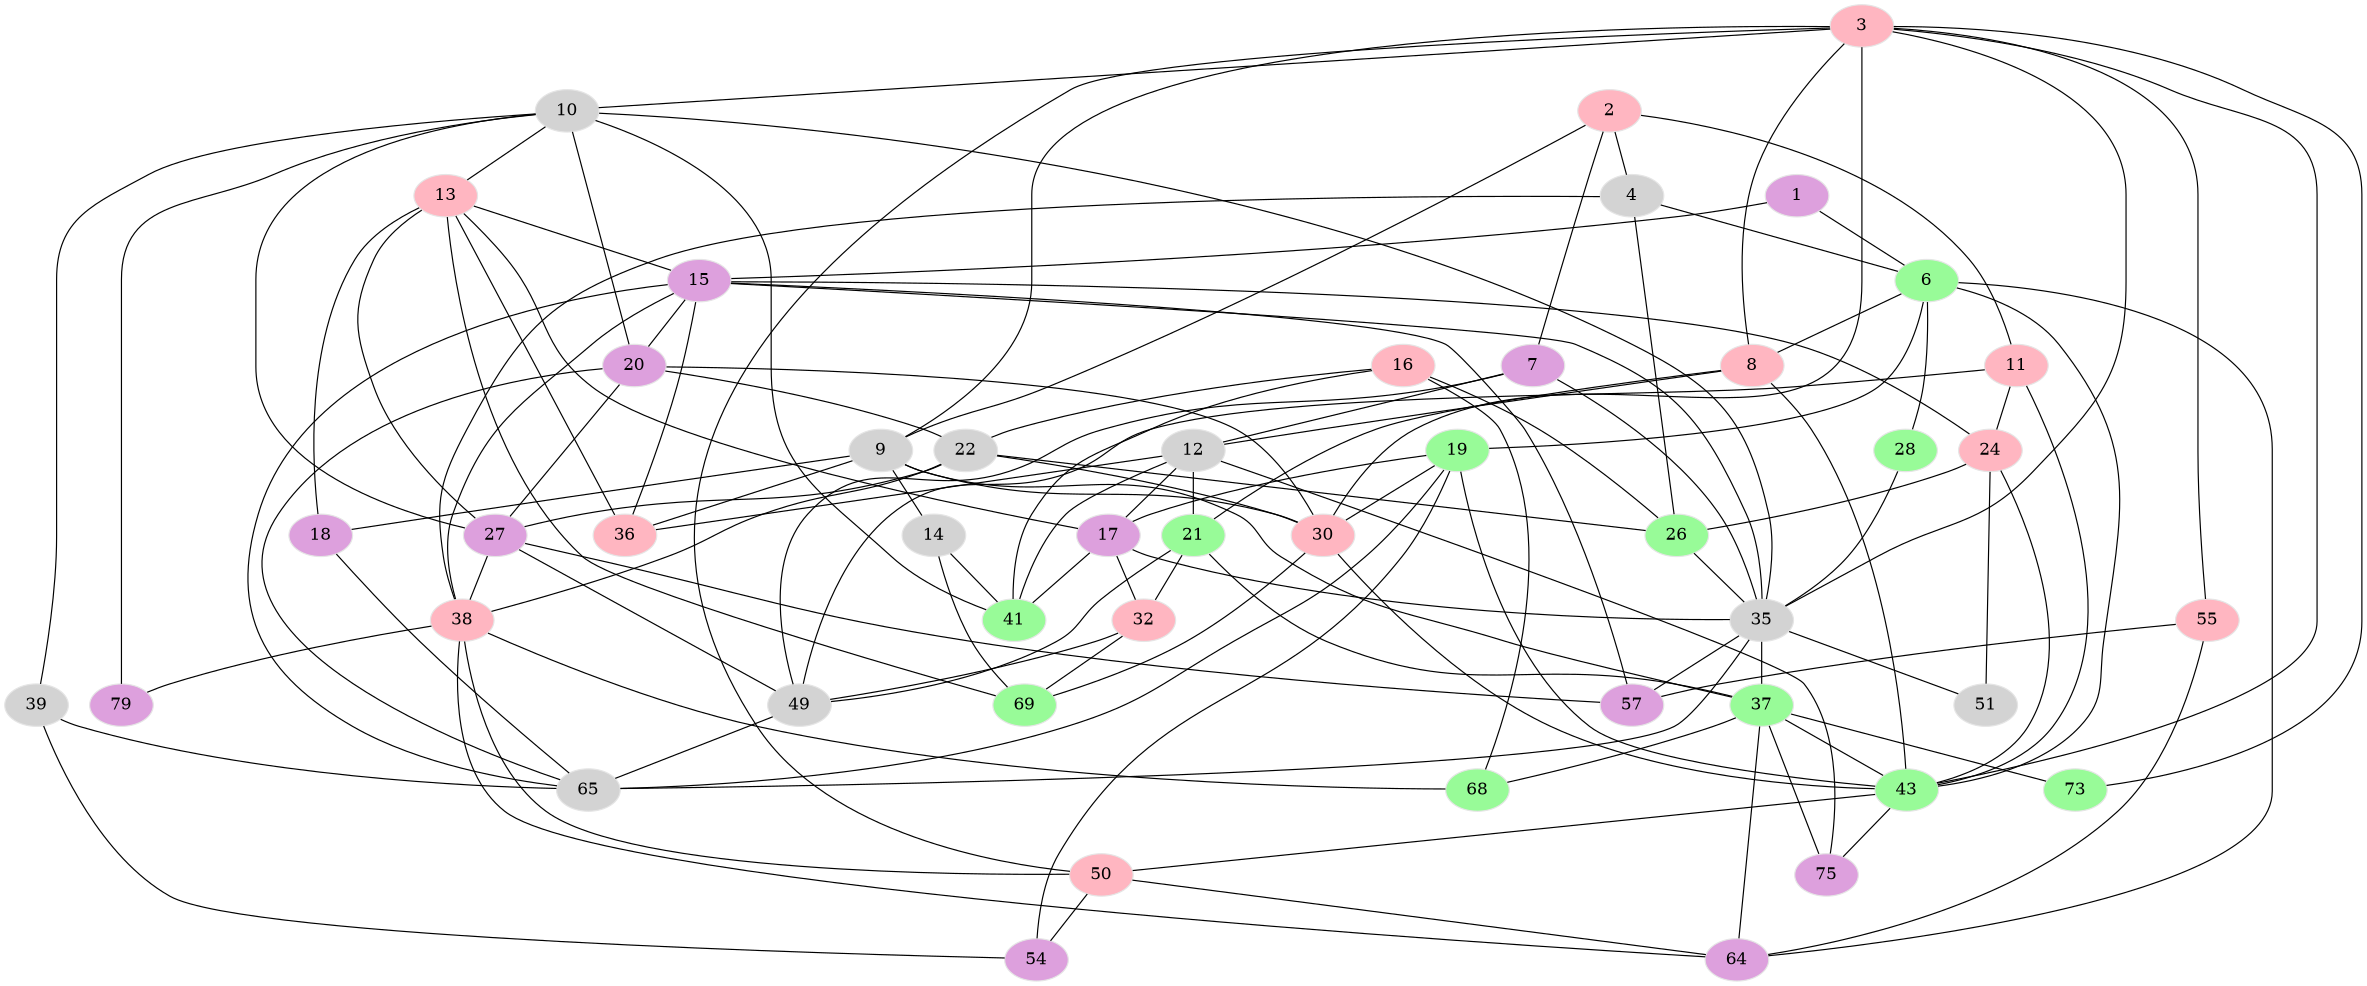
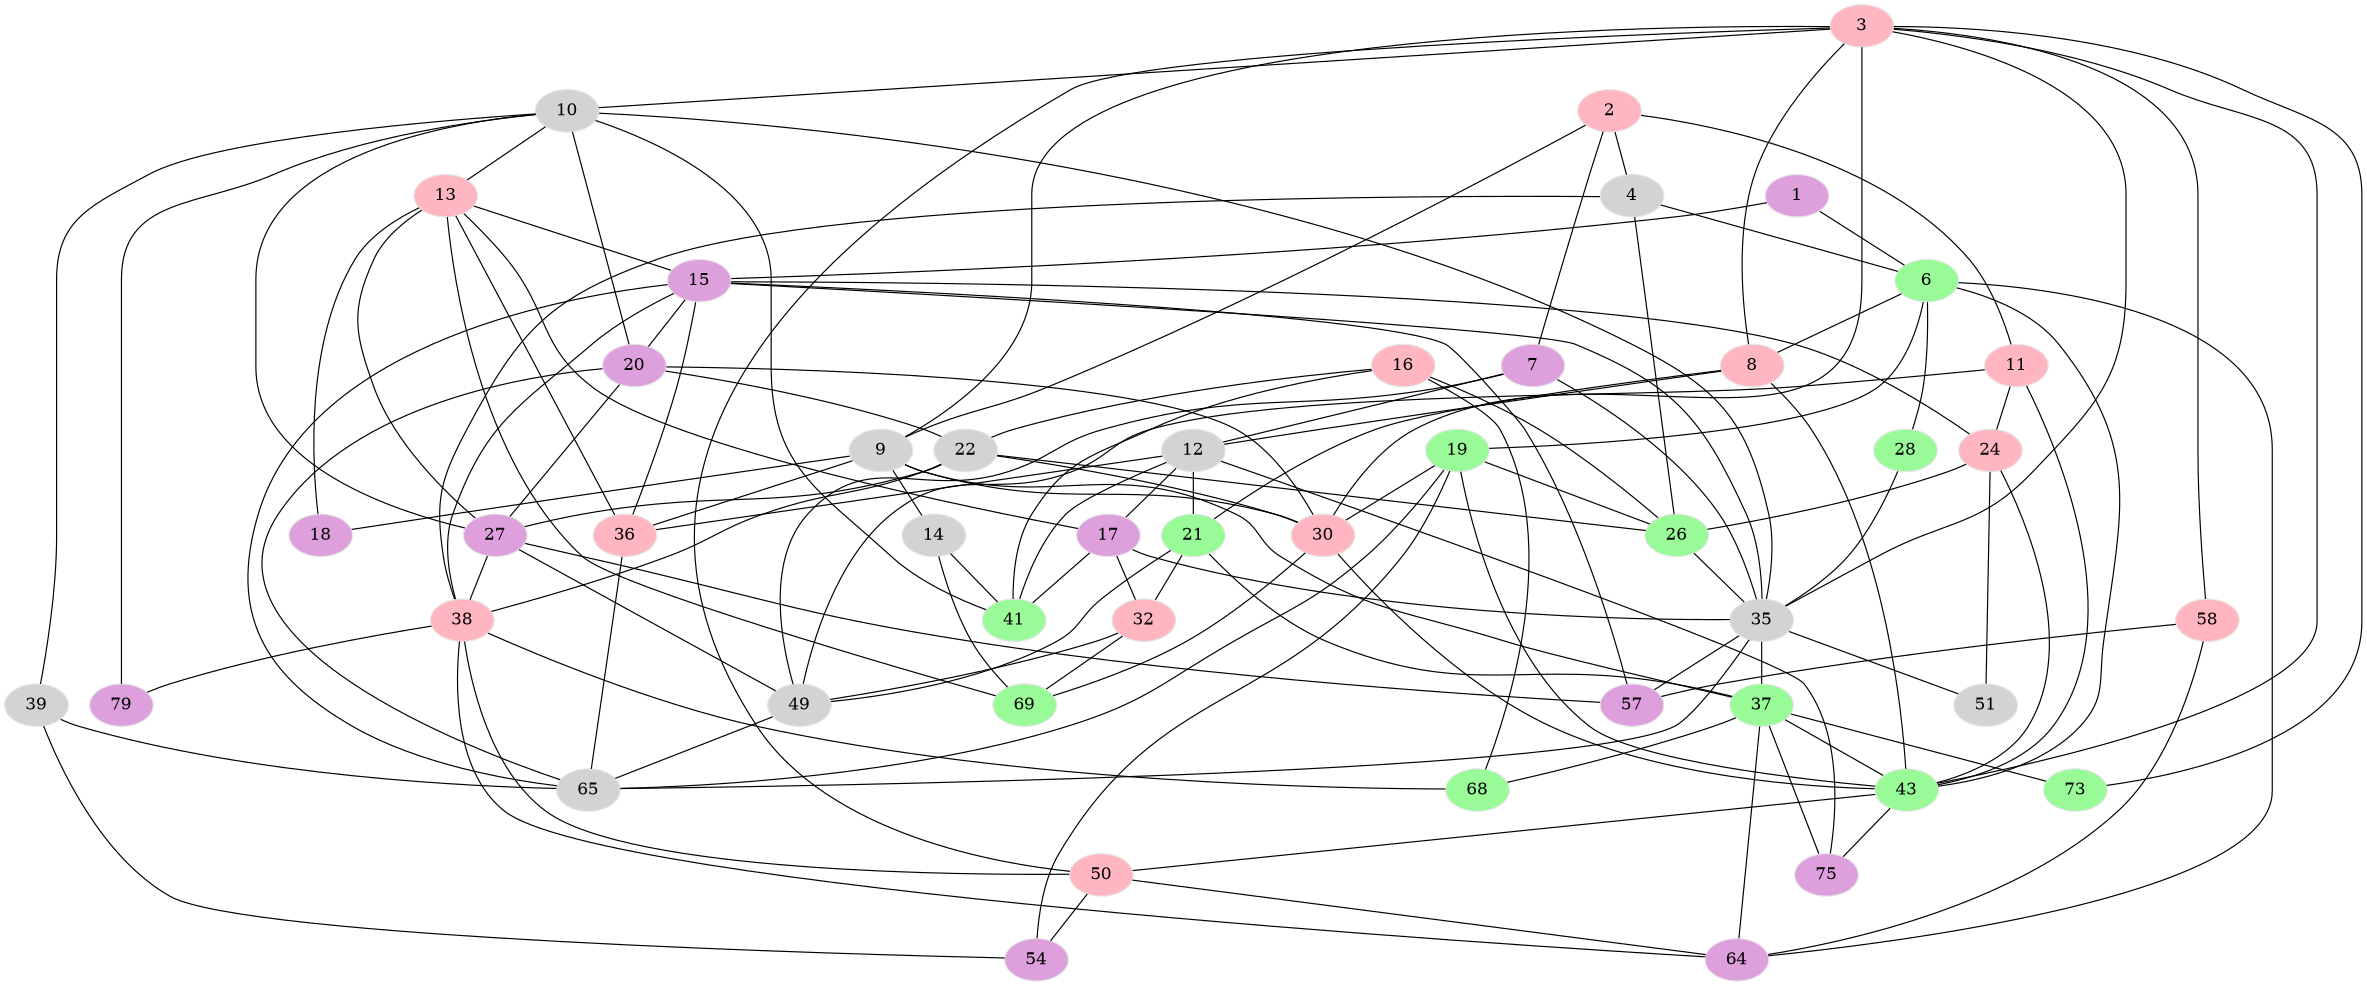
edge "19" -- "17": now "19" -- "26"
node "55": label "55" -> "58"
edge "18" -- "65": now "36" -- "65"
